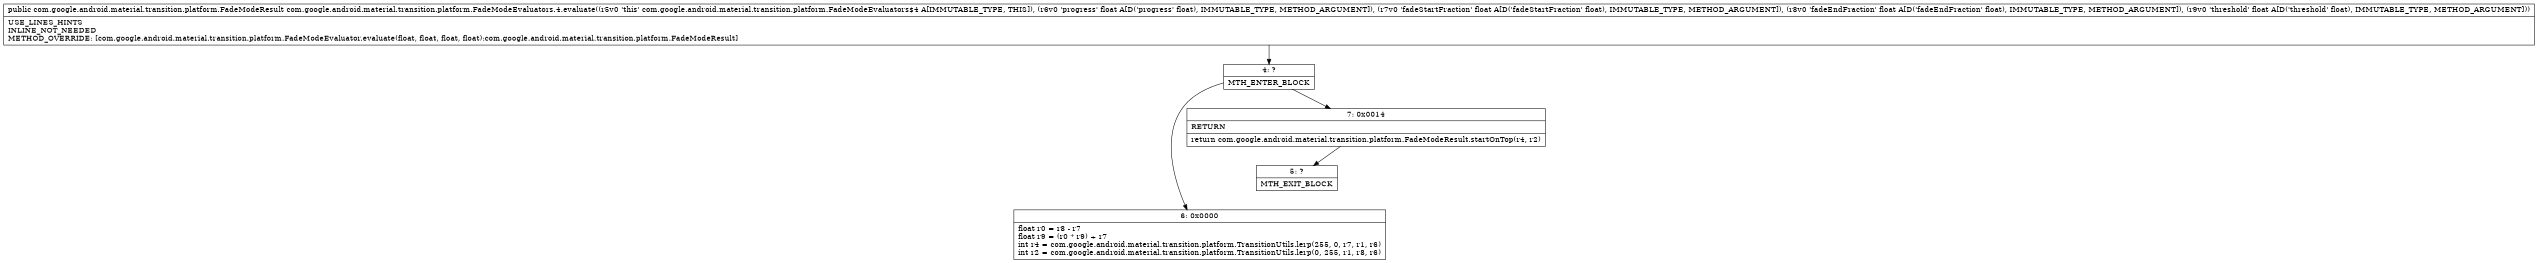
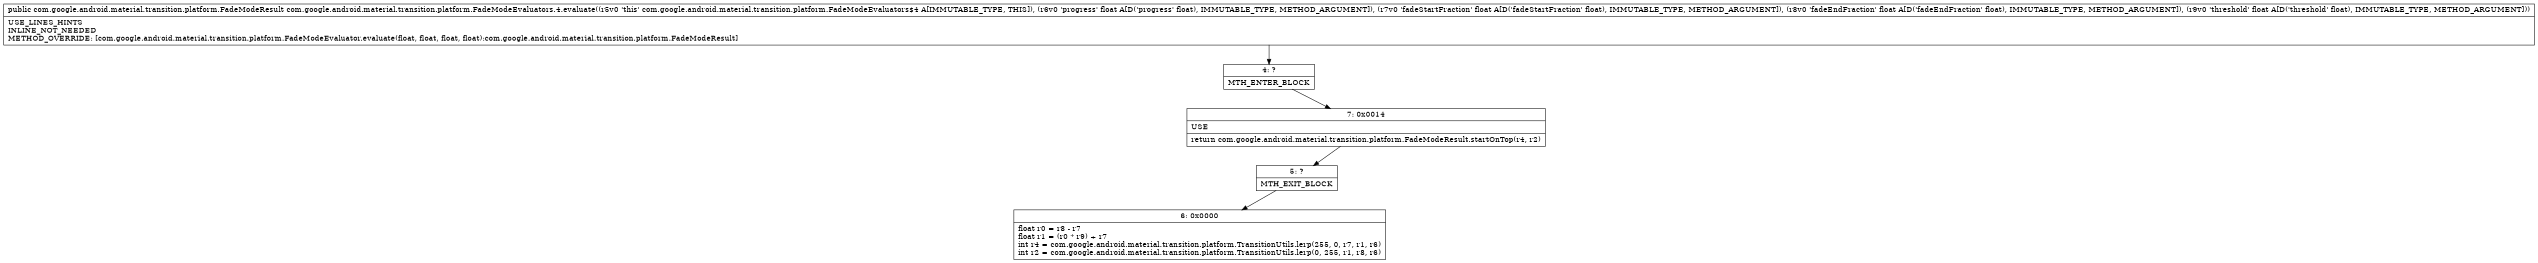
node "7: 0x0014": text "RETURN" -> "USE"
edge "4: ?" -> "6: 0x0000": now "5: ?" -> "6: 0x0000"
node "6: 0x0000": text "float r9 = (r0 * r9) + r7" -> "float r1 = (r0 * r9) + r7"
